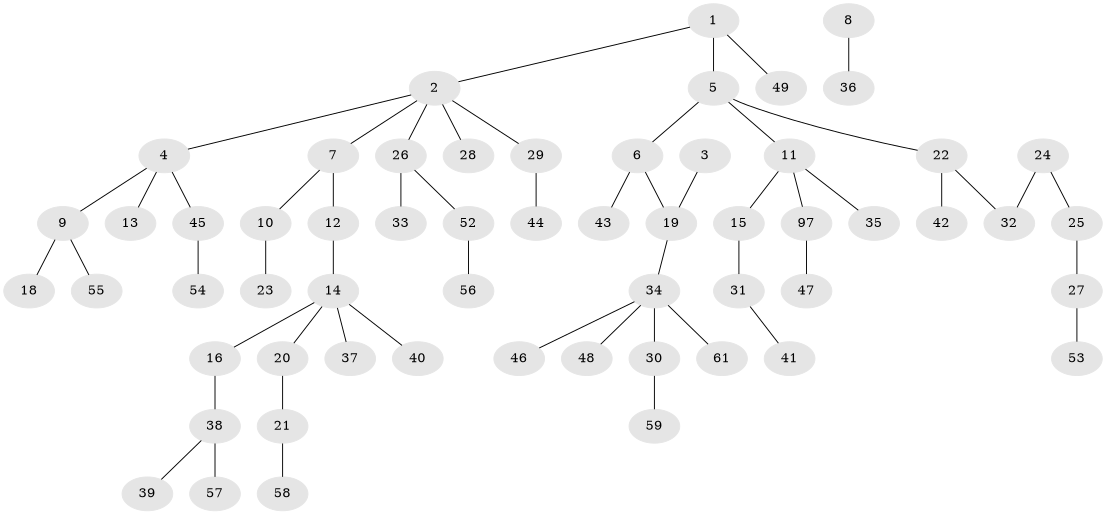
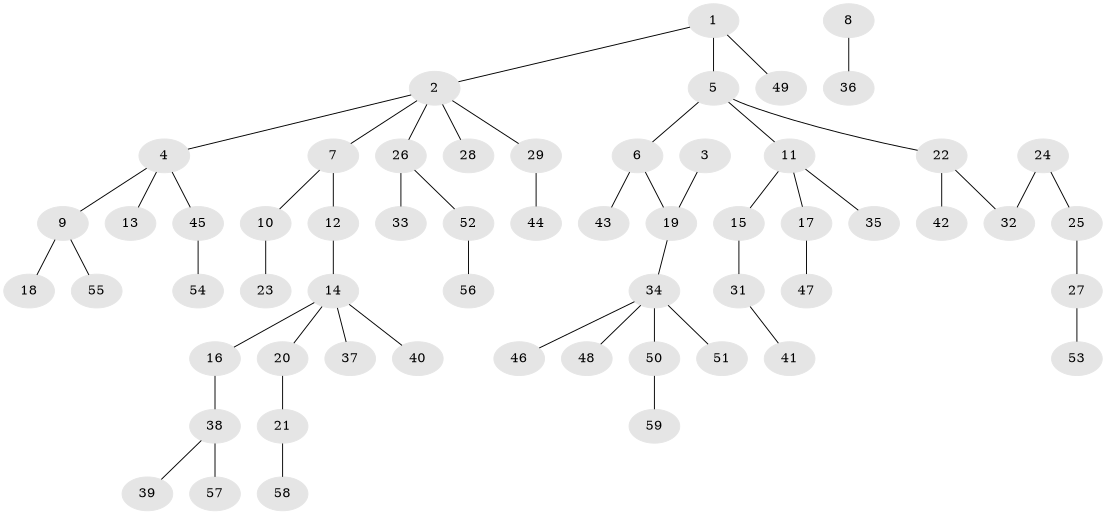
node "97": label "97" -> "17"
node "30": label "30" -> "50"
node "61": label "61" -> "51"
